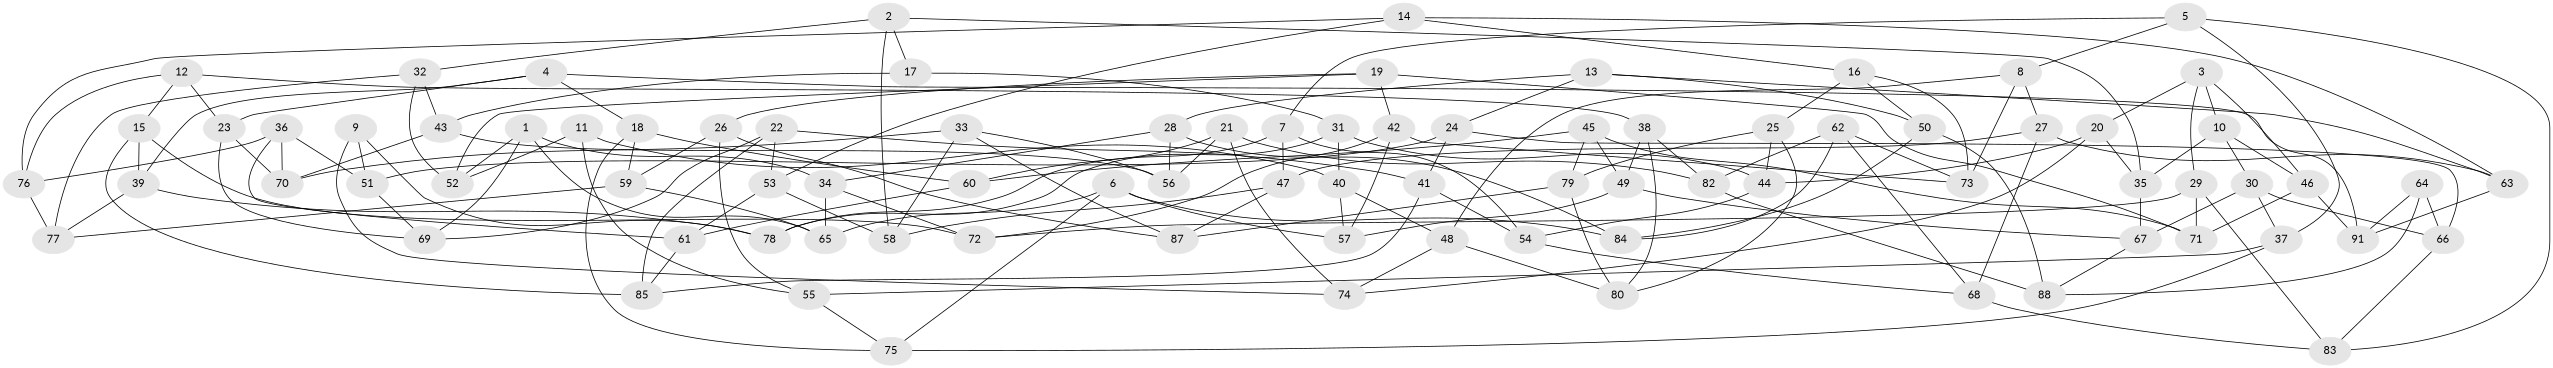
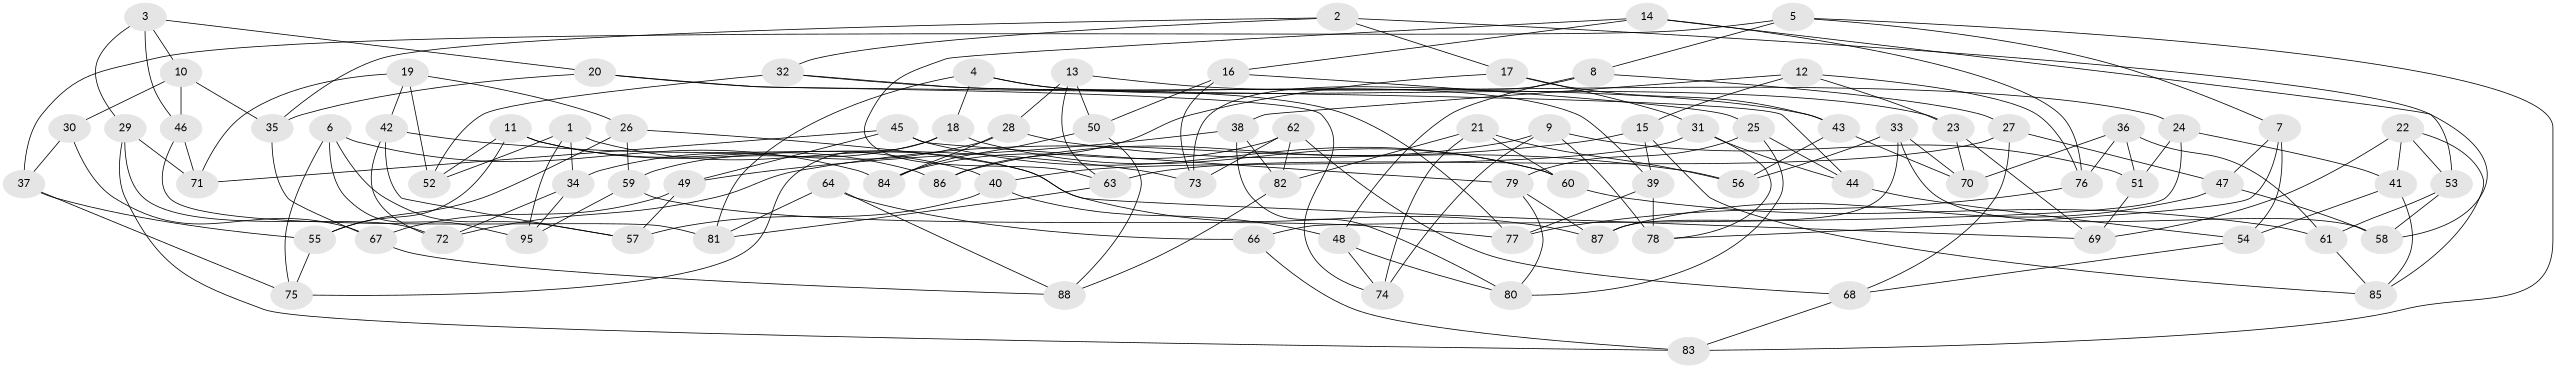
node "86": added
edge "30" -- "66": removed
node "65": label "65" -> "95"
node "91": label "91" -> "81"
